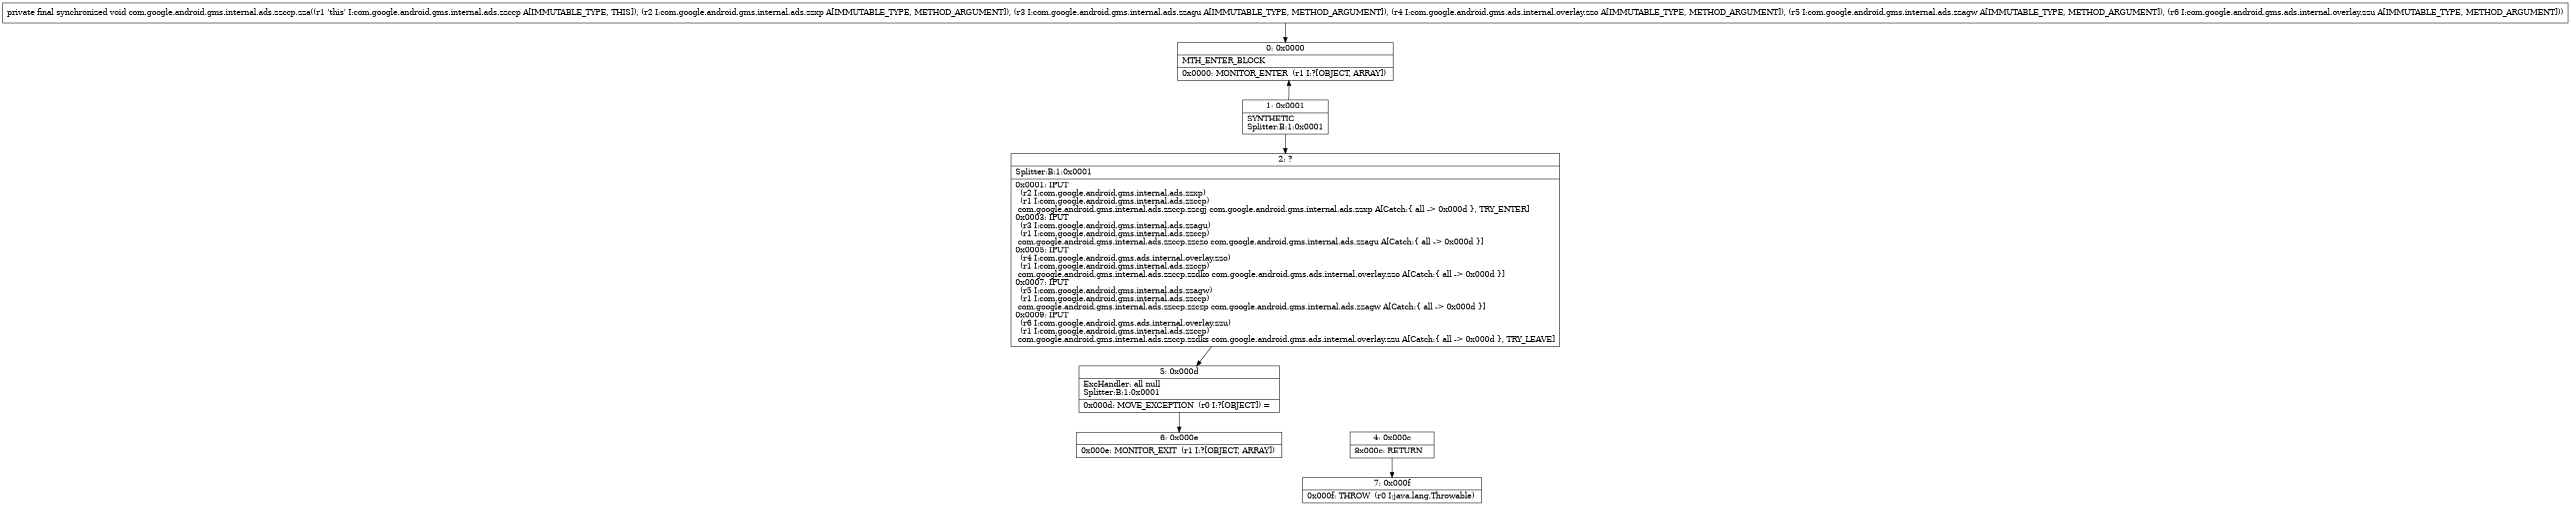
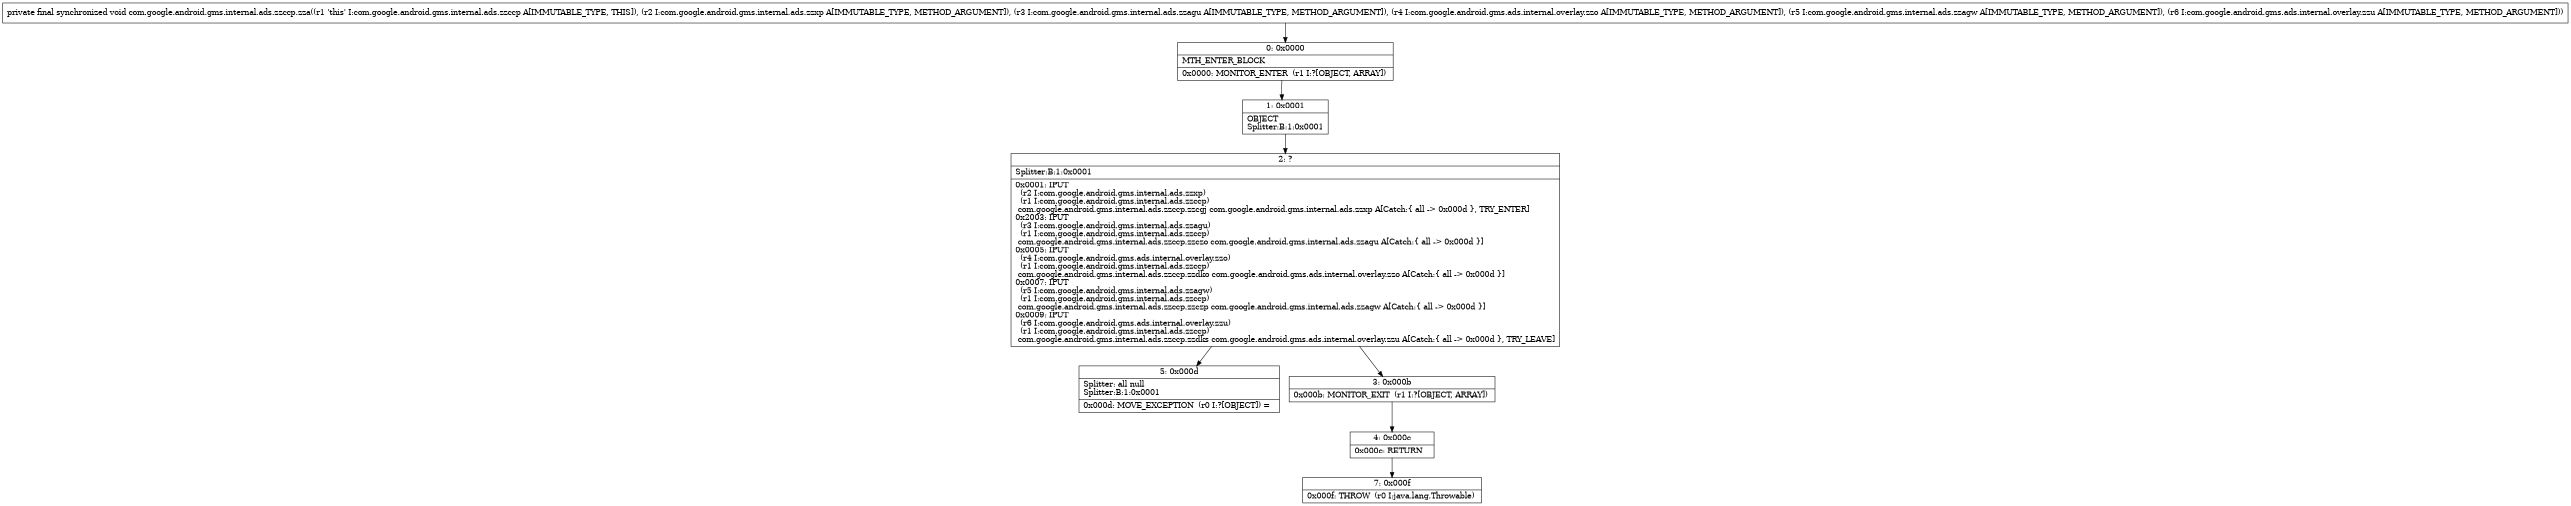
edge "1: 0x0001" -> "0: 0x0000": reversed
node "1: 0x0001": text "SYNTHETIC" -> "OBJECT"
node "2: ?": text "0x0003: IPUT" -> "0x2003: IPUT"
node "5: 0x000d": text "ExcHandler: all null" -> "Splitter: all null"
node "3: 0x000b": added
node "6: 0x000e": removed
node "4: 0x000c": text "8x000c: RETURN" -> "0x000c: RETURN"
